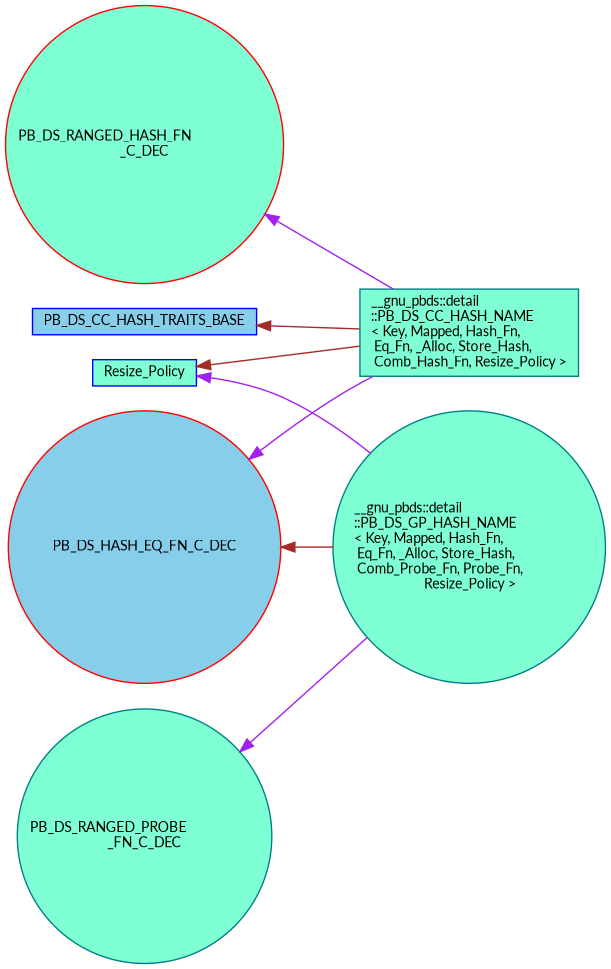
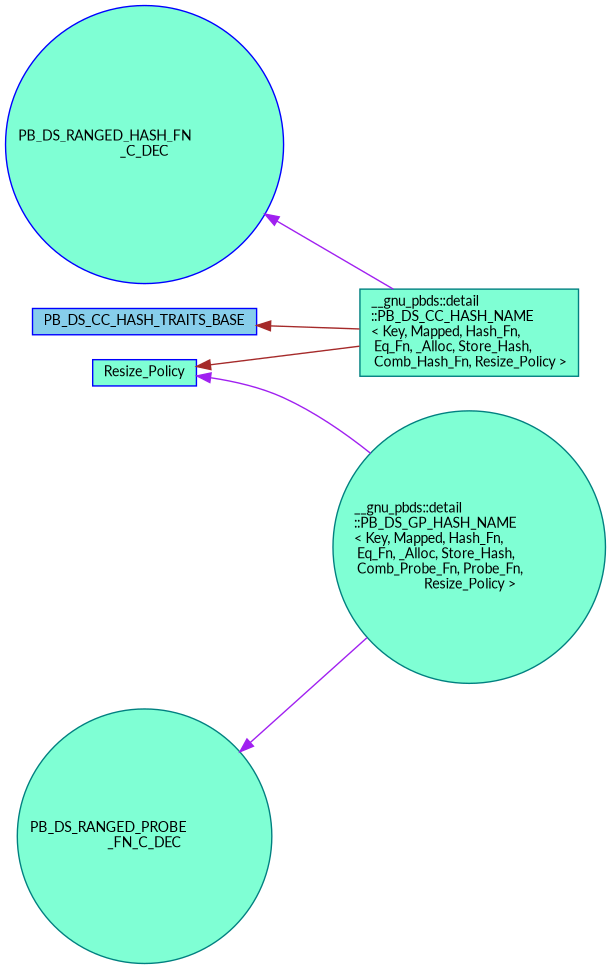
node "PB_DS_RANGED_HASH_FN _C_DEC": color red -> blue
node "PB_DS_HASH_EQ_FN_C_DEC": removed
